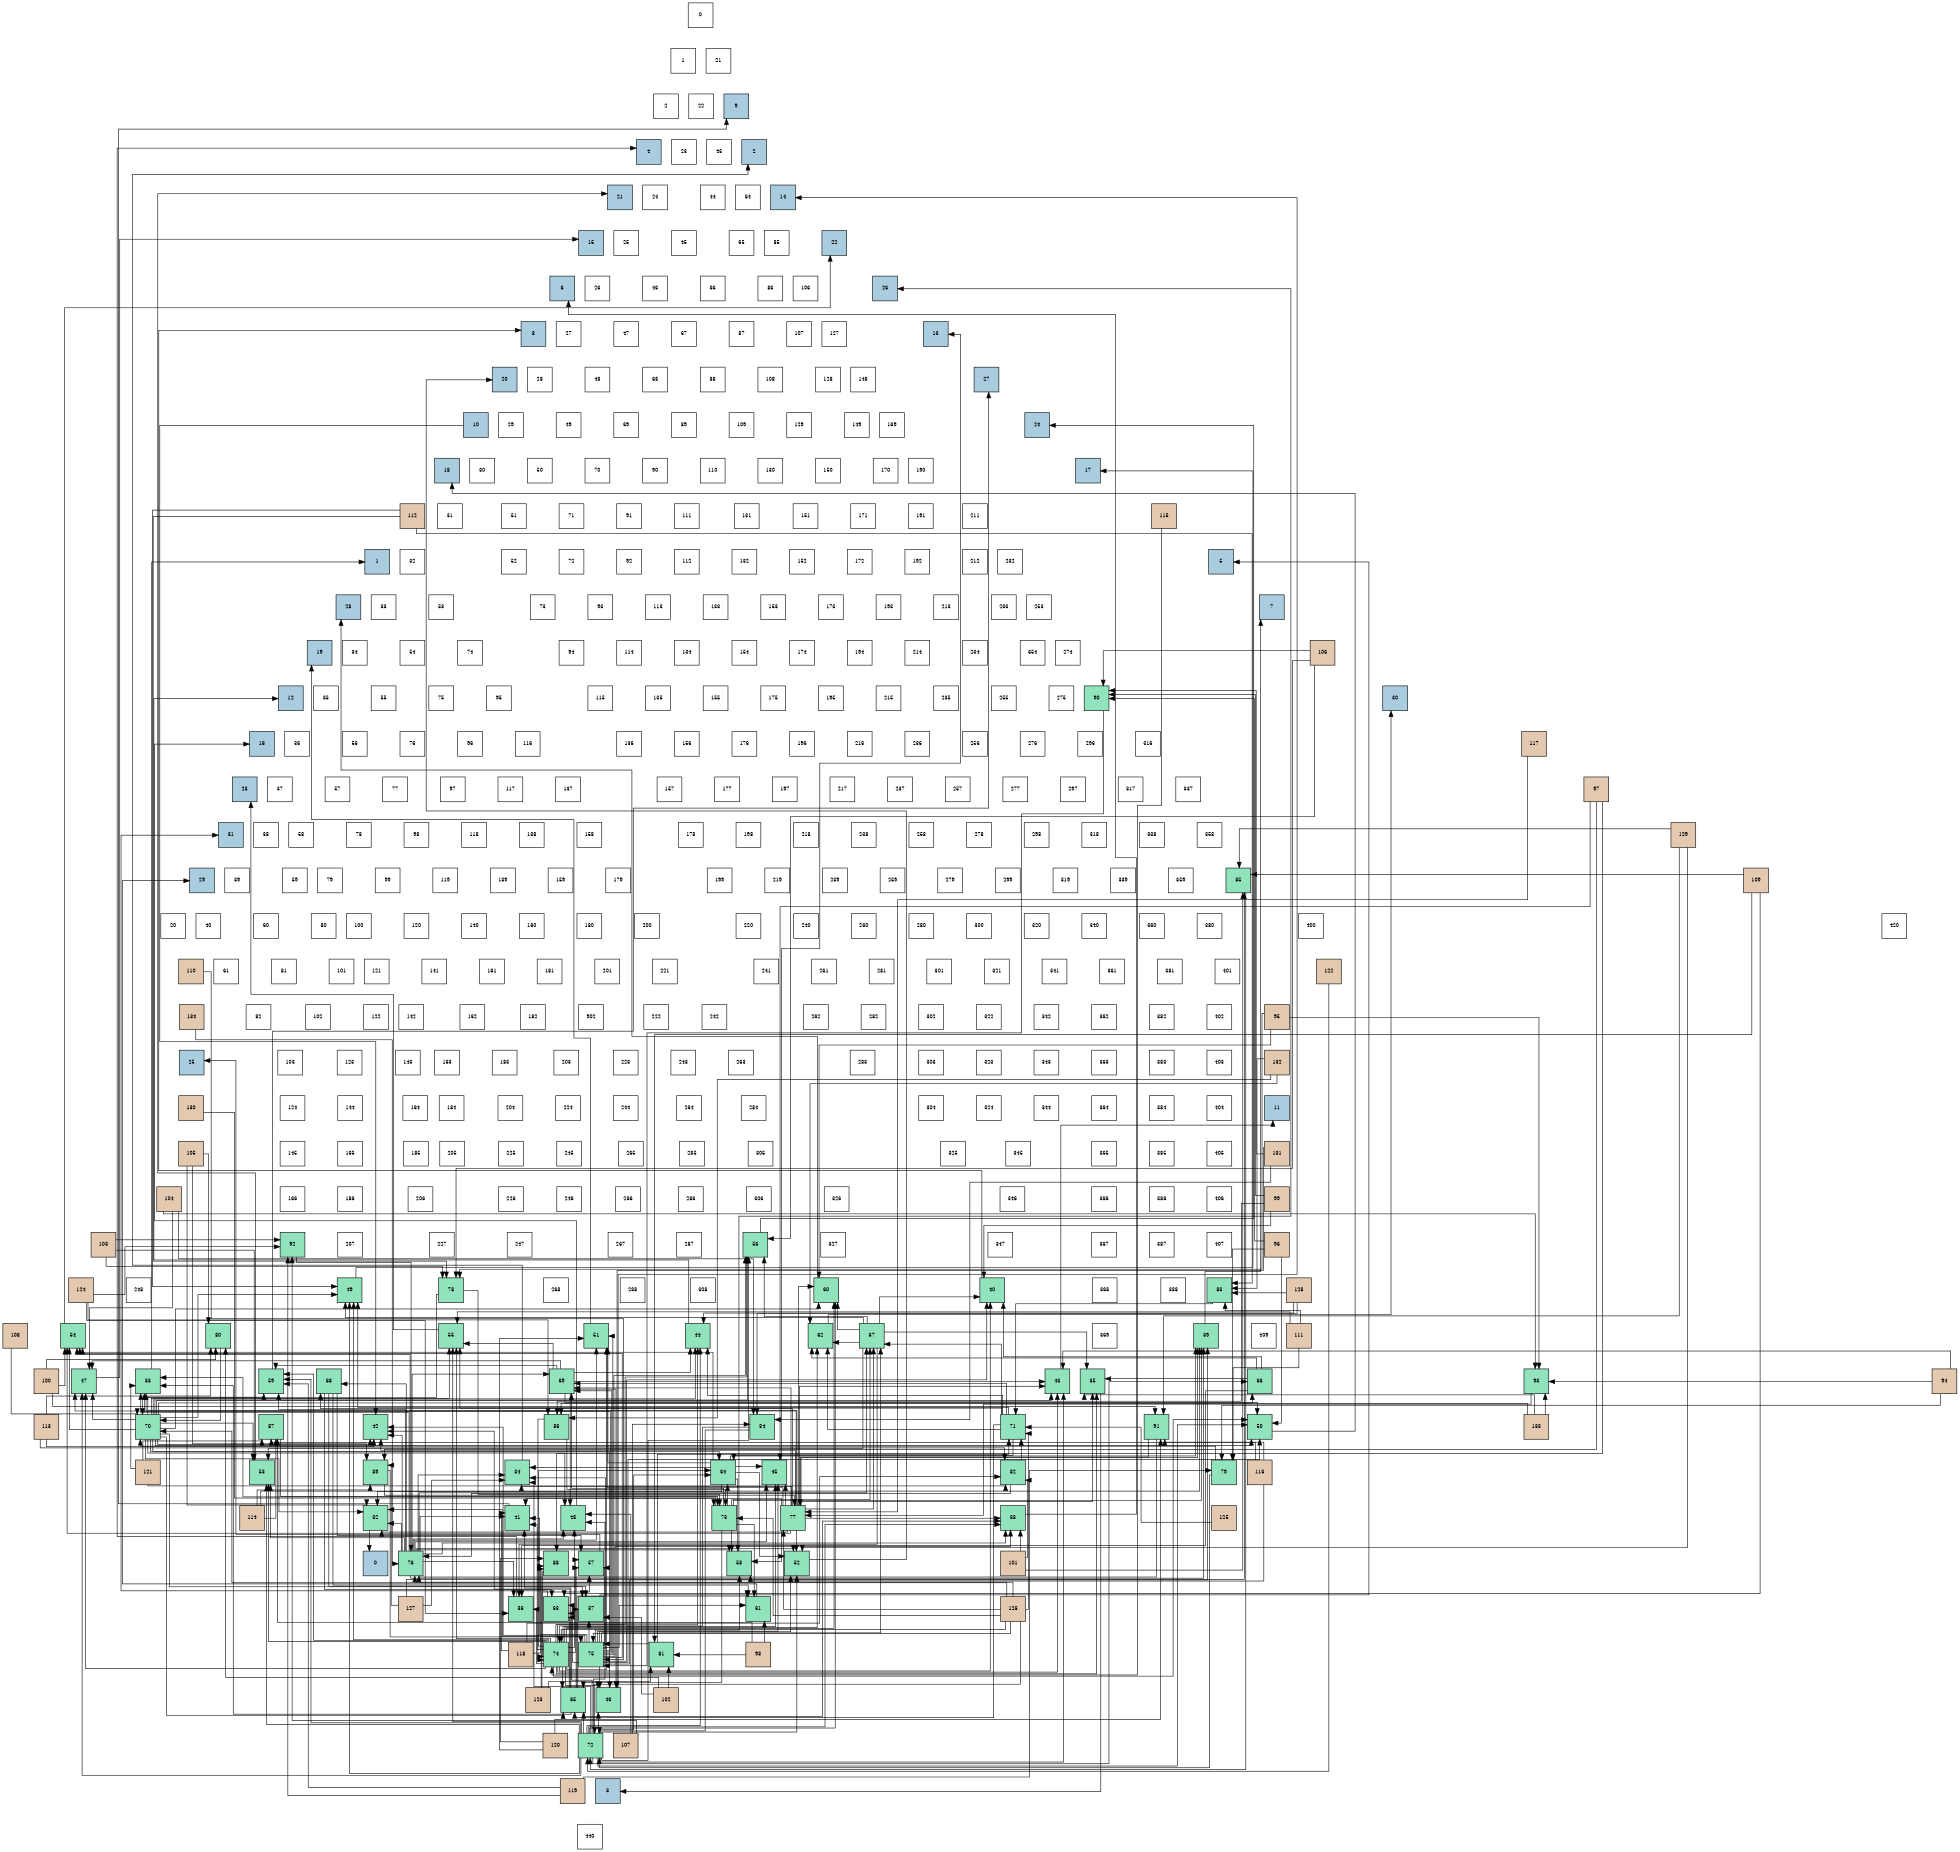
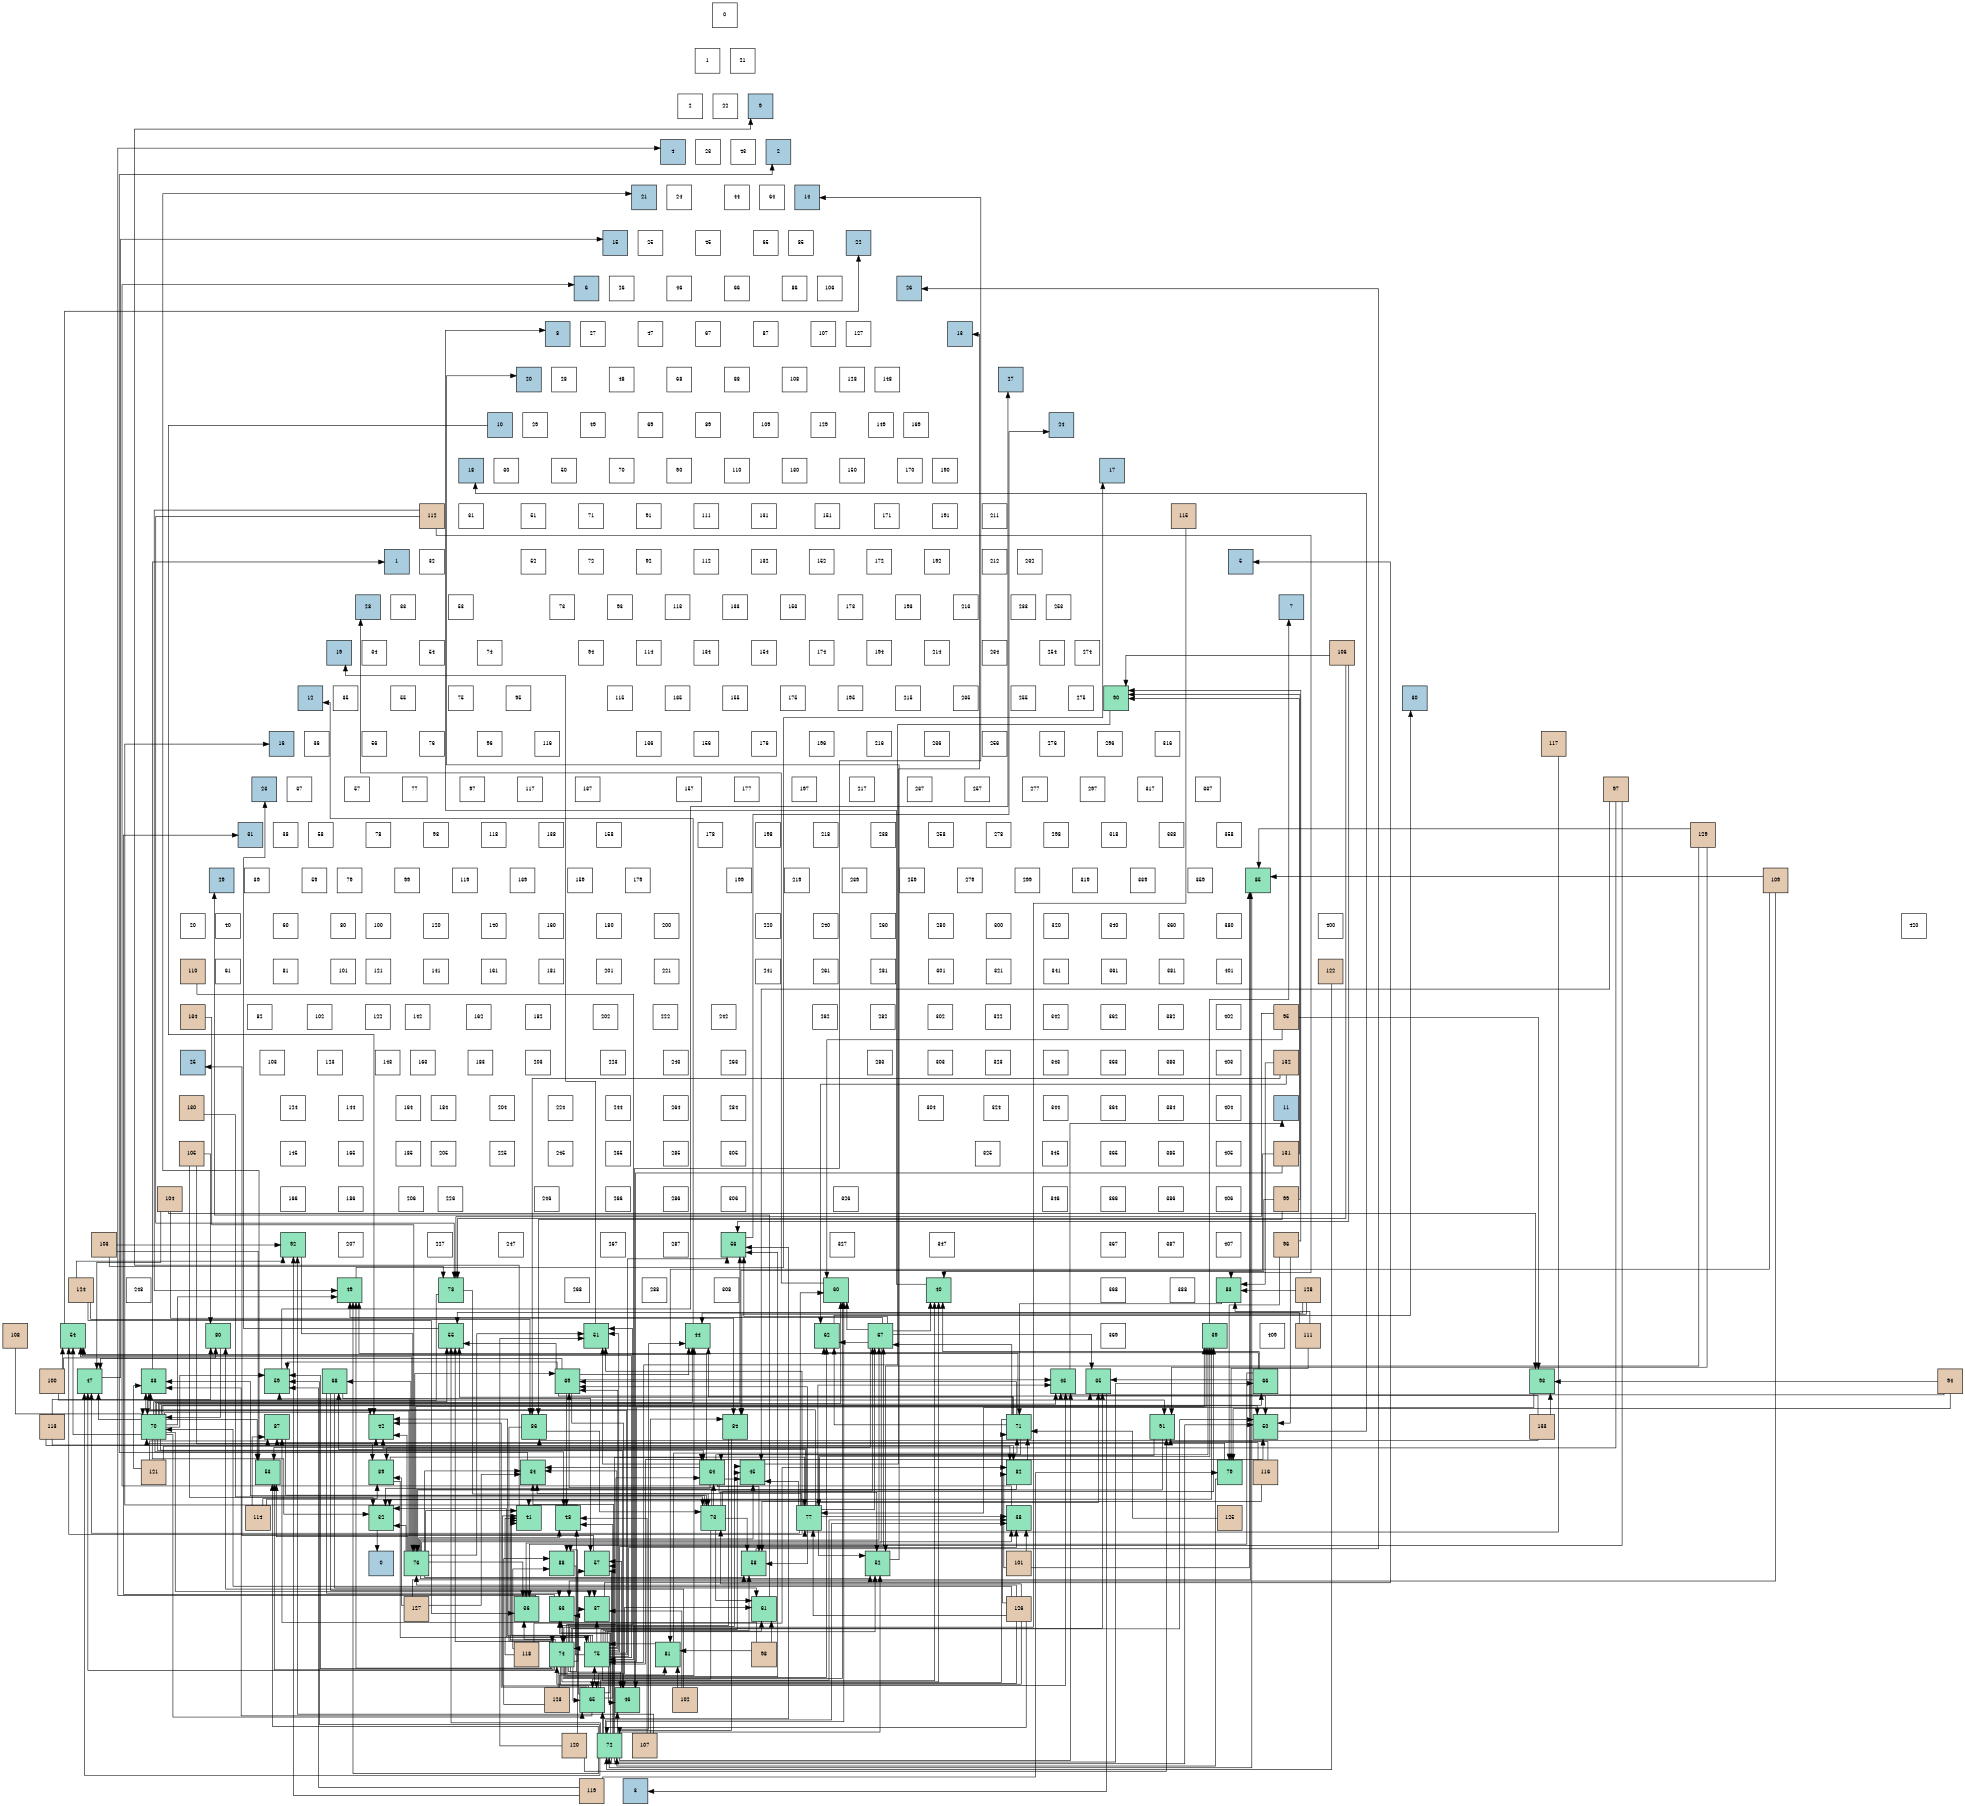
node "654": label "654" -> "254"
node "902": label "902" -> "202"
node "440": removed
